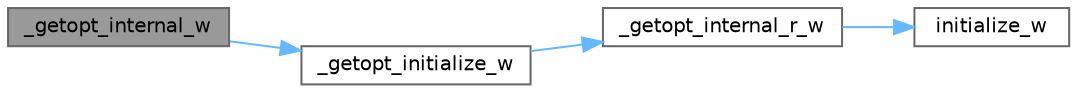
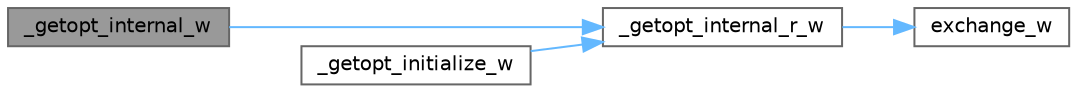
node "initialize_w": label "initialize_w" -> "exchange_w"
edge "_getopt_internal_w" -> "_getopt_initialize_w": now "_getopt_internal_w" -> "_getopt_internal_r_w"
